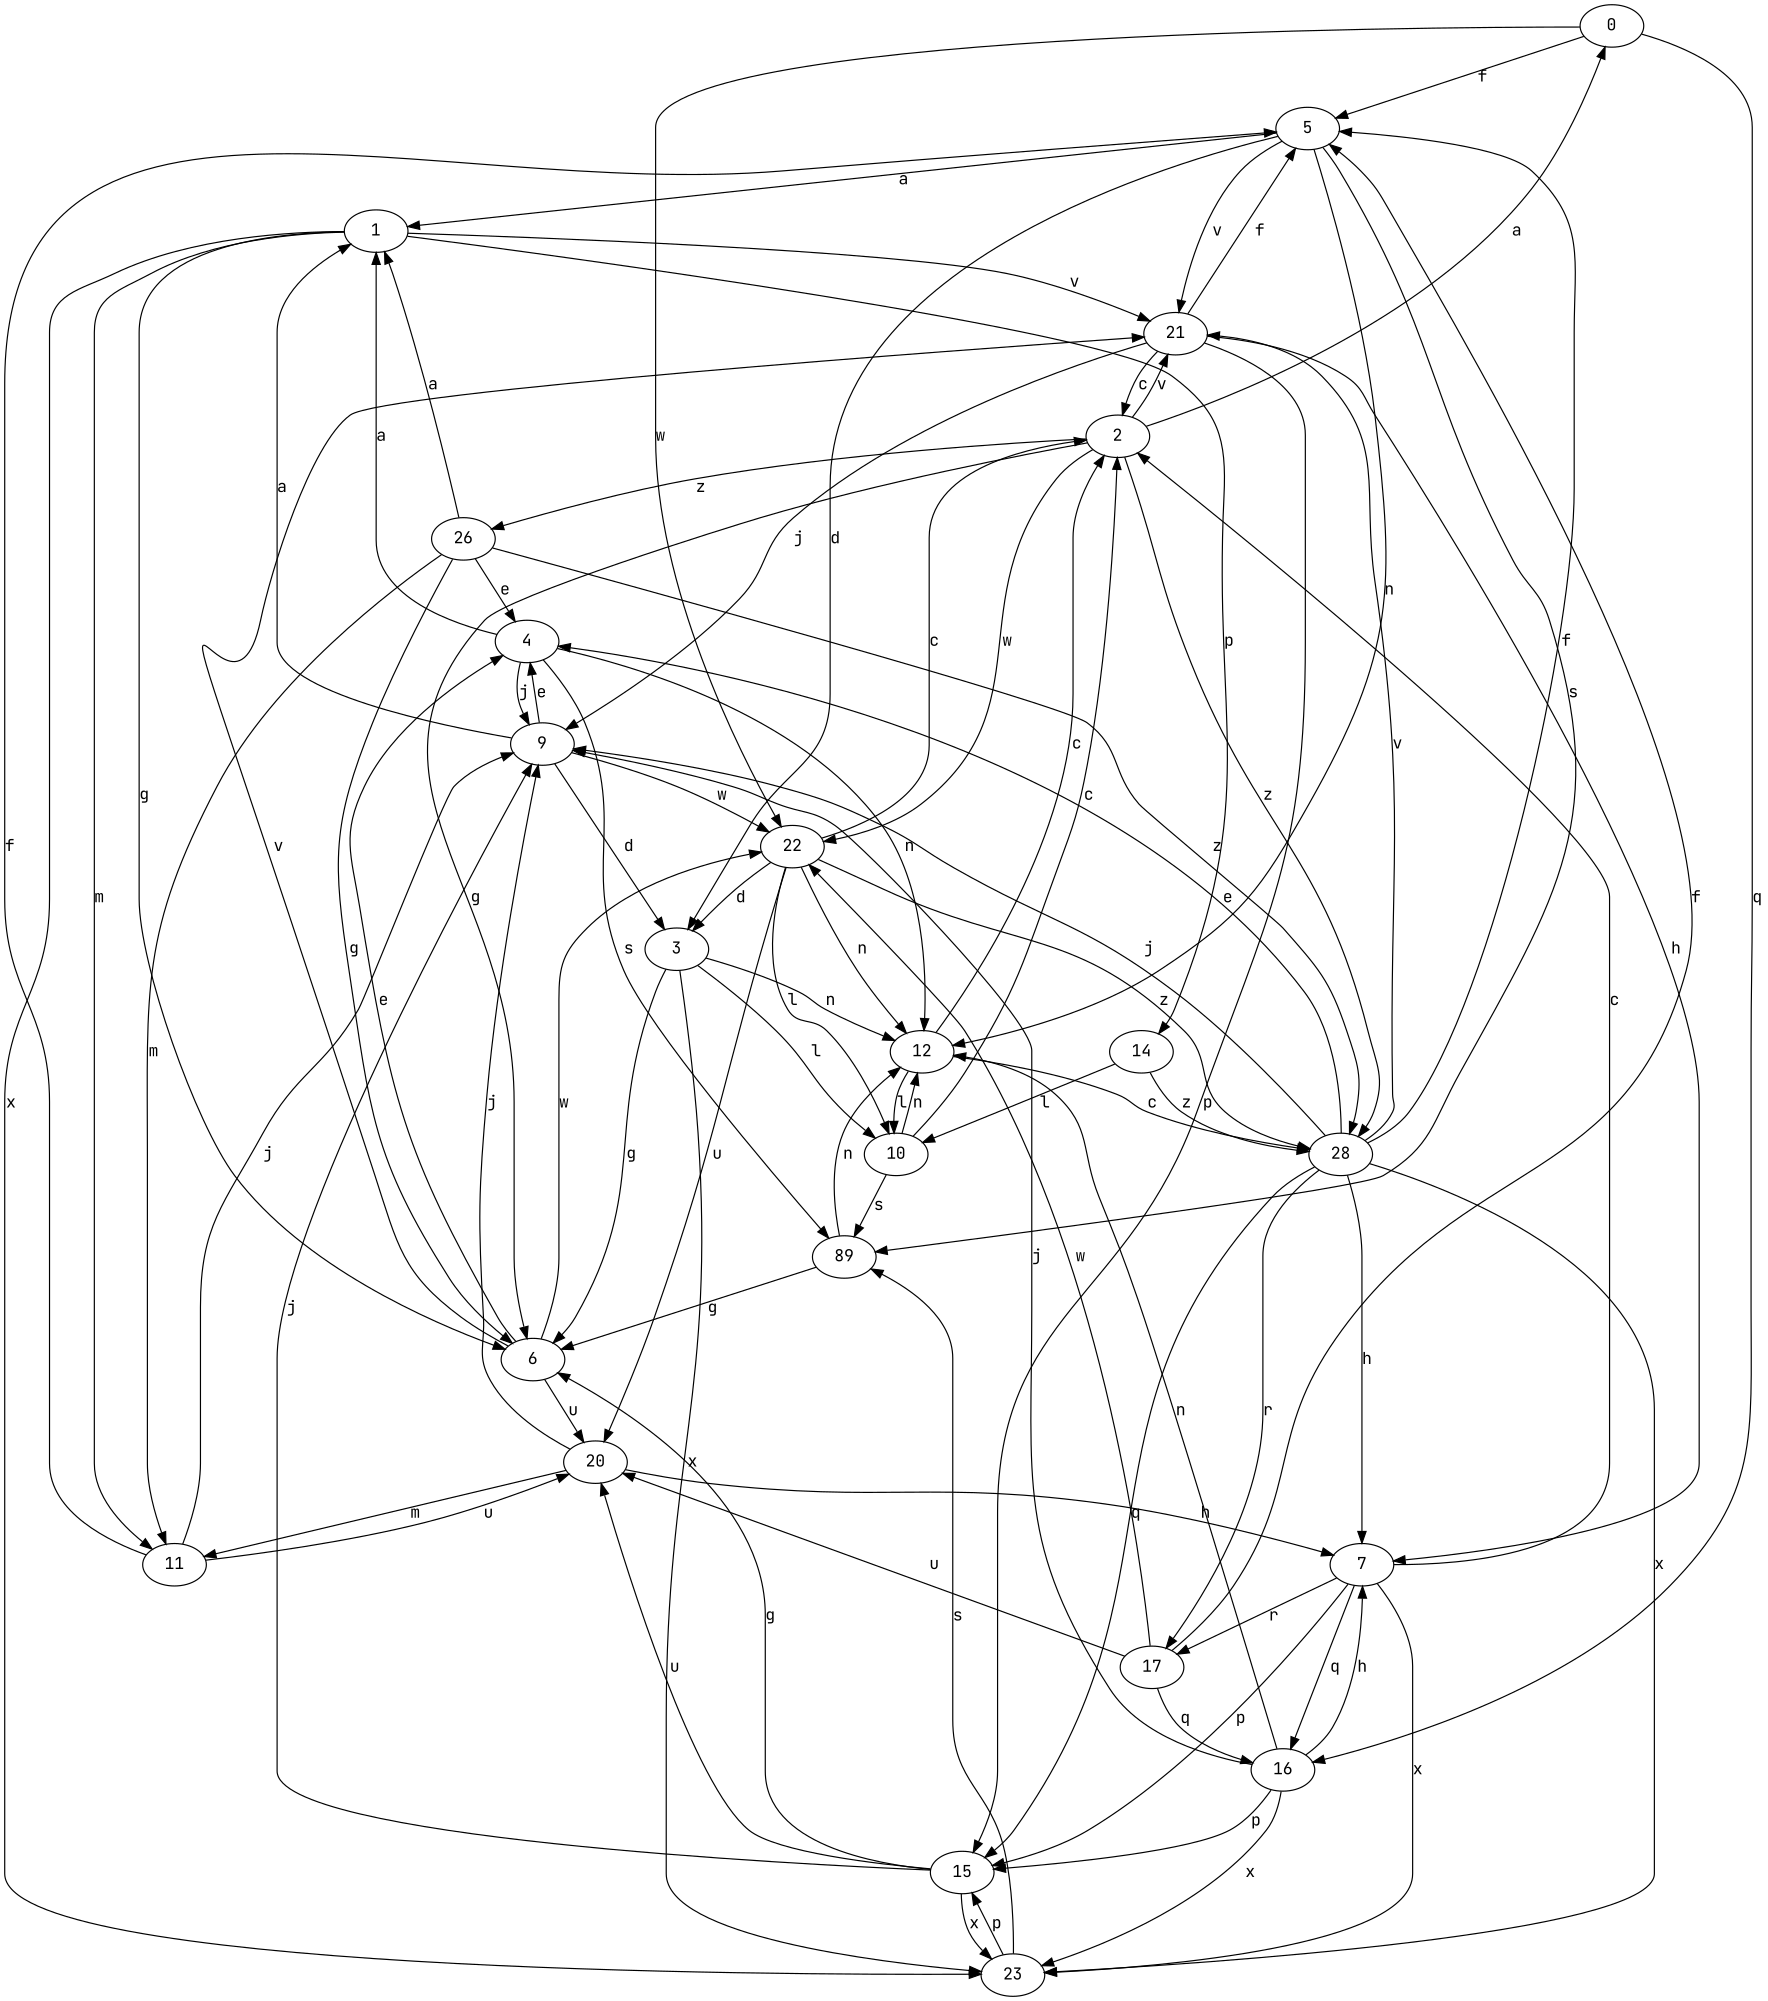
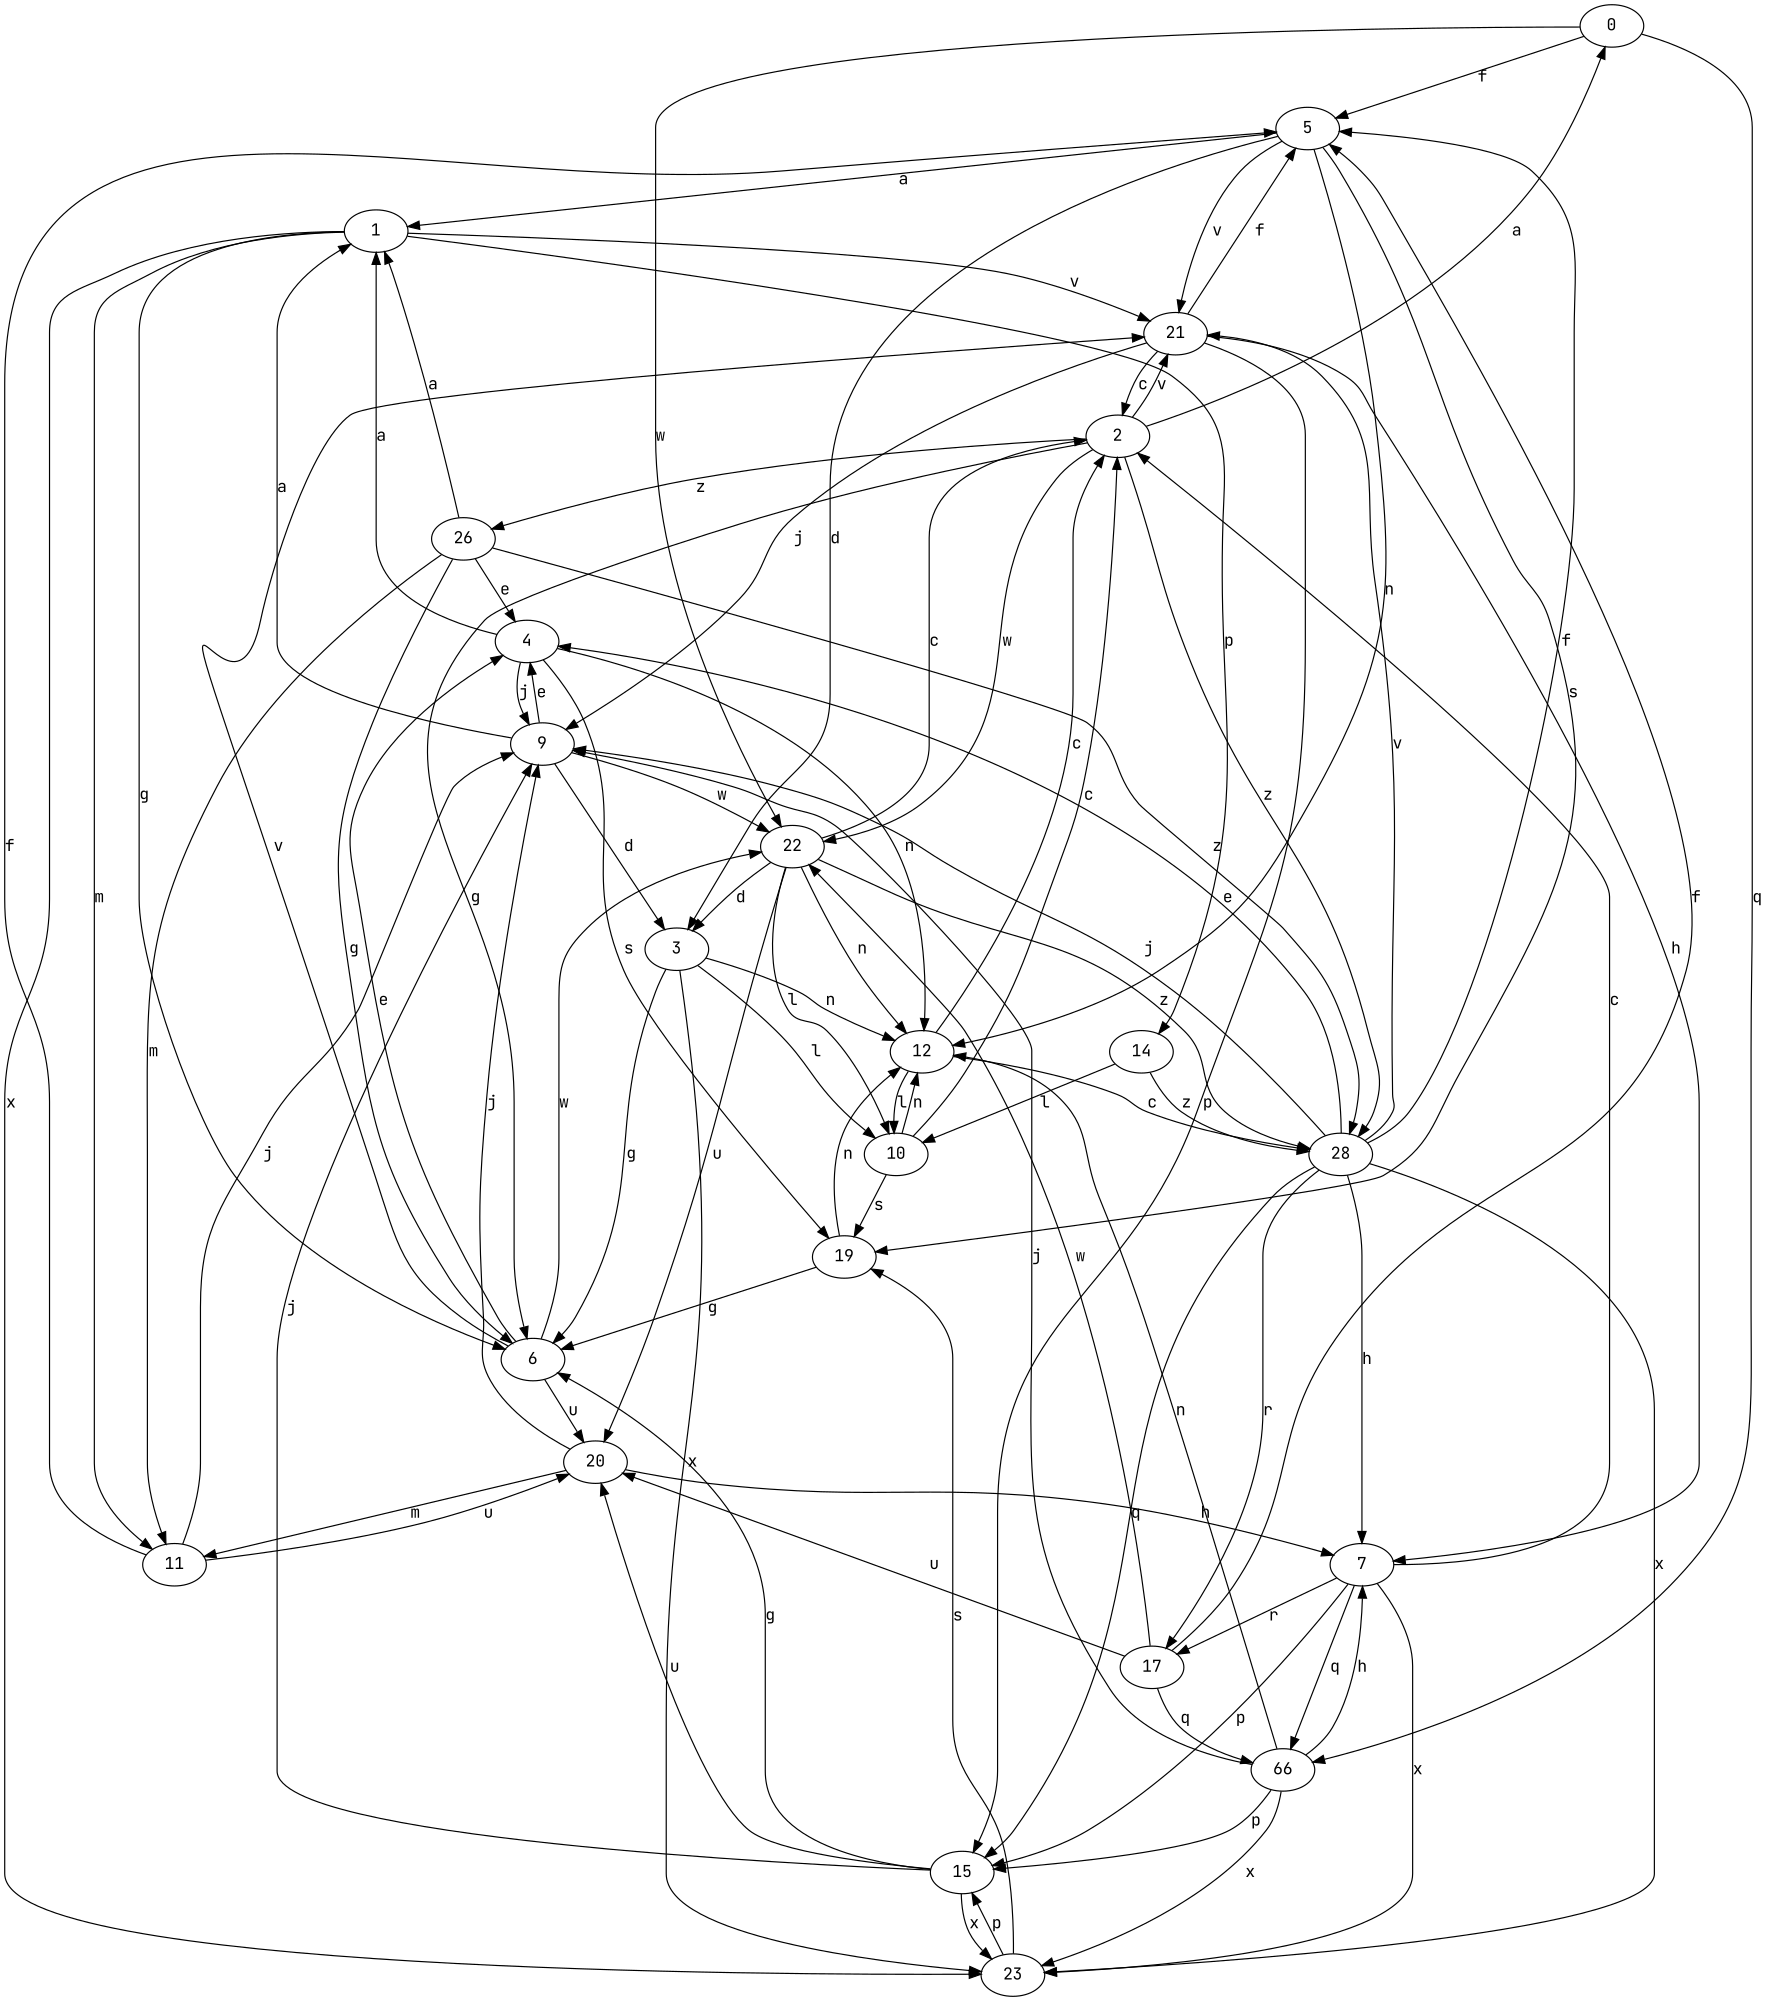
node "89": label "89" -> "19"
node "16": label "16" -> "66"
